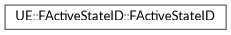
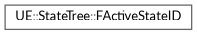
node "UE::FActiveStateID::FActiveStateID": label "UE::FActiveStateID::FActiveStateID" -> "UE::StateTree::FActiveStateID"
